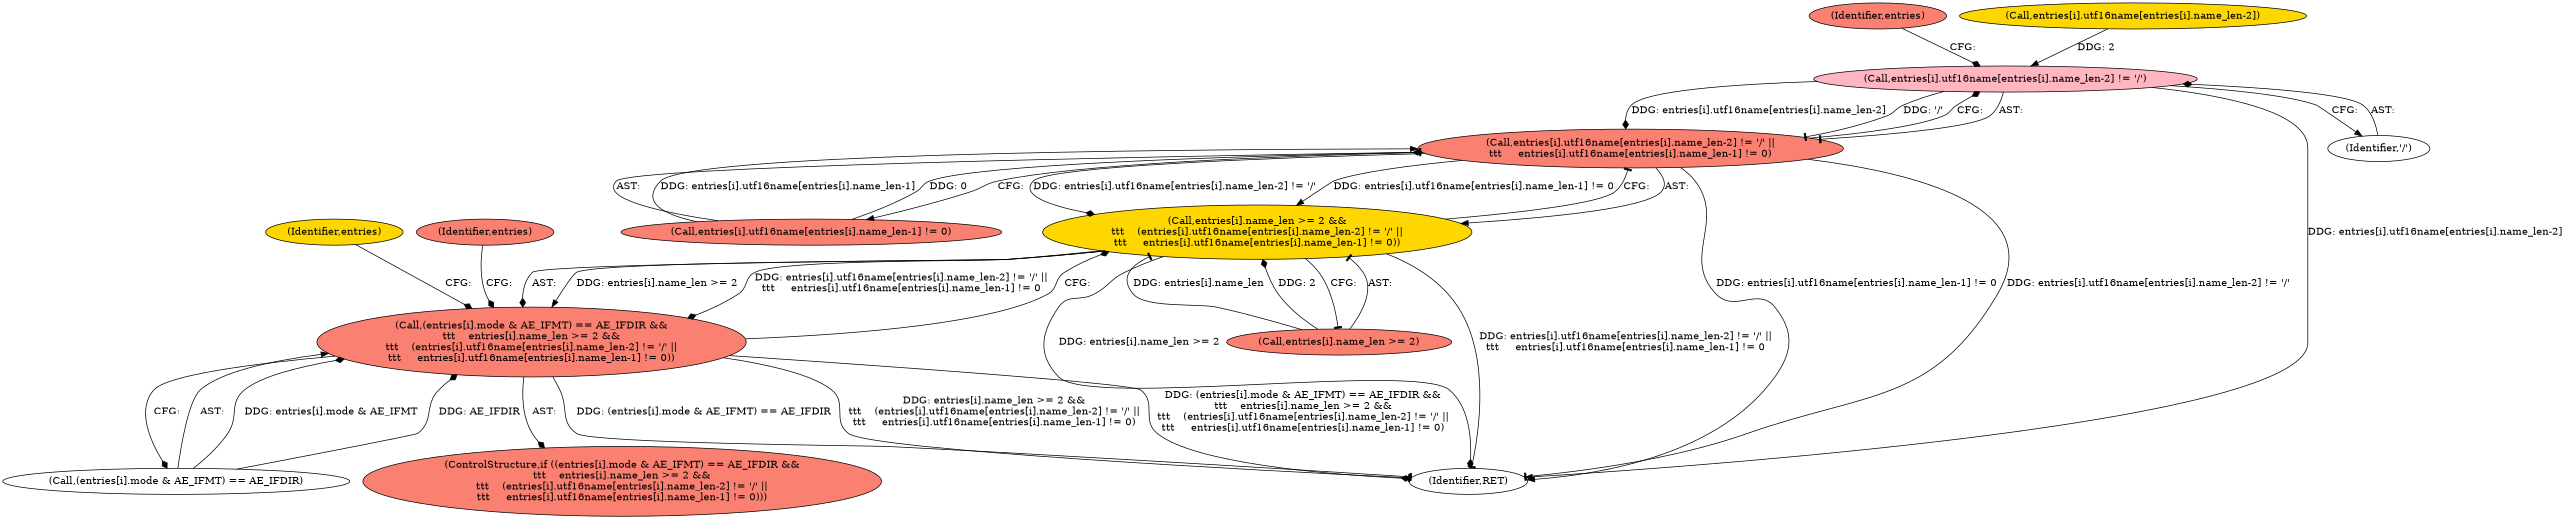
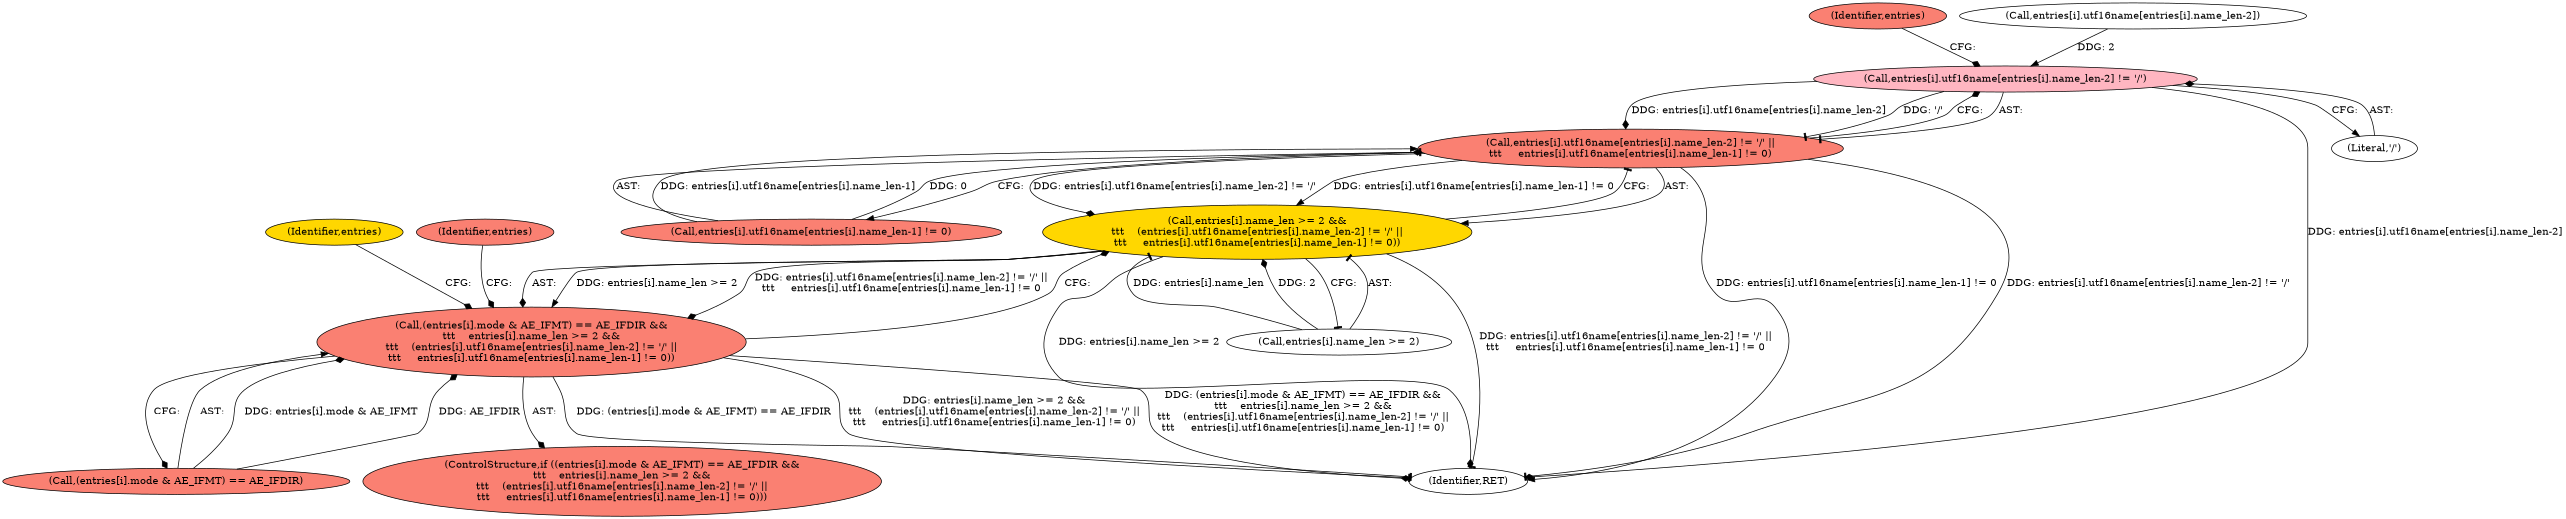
node "(Call,entries[i].utf16name[entries[i].name_len-2])": fillcolor gold -> white
node "(Identifier,'/')": label "(Identifier,'/')" -> "(Literal,'/')"
node "(Call,entries[i].name_len >= 2)": fillcolor salmon -> white
edge "(Call,entries[i].utf16name[entries[i].name_len-2] != '/')" -> "(Identifier,RET)": arrowhead normal -> diamond
node "(Call,(entries[i].mode & AE_IFMT) == AE_IFDIR)": fillcolor white -> salmon
